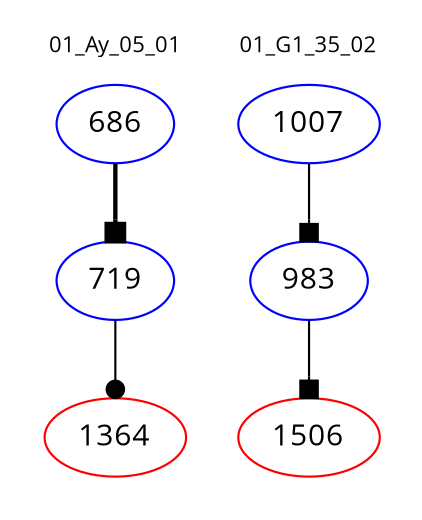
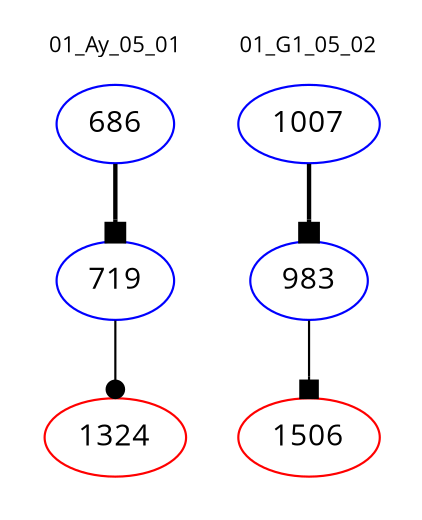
cluster "01_G1_35_02": label "01_G1_35_02" -> "01_G1_05_02"
edge "1007" -> "983": style solid -> bold
node "1364": label "1364" -> "1324"
